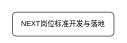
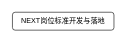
node "NEXT岗位标准开发与落地": size 102x24 -> 102x18
